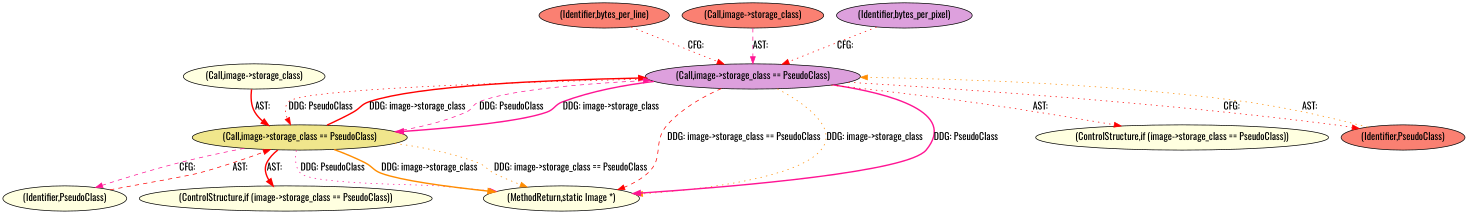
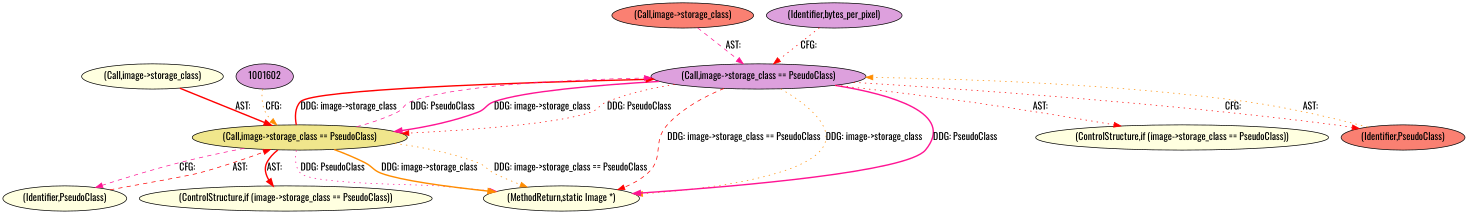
node "(Identifier,bytes_per_line)": removed
node "1001602": added
